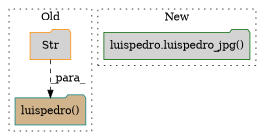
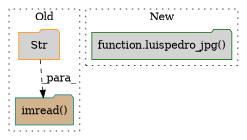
node "luispedro.luispedro_jpg()": label "luispedro.luispedro_jpg()" -> "function.luispedro_jpg()"
node "luispedro()": label "luispedro()" -> "imread()"
